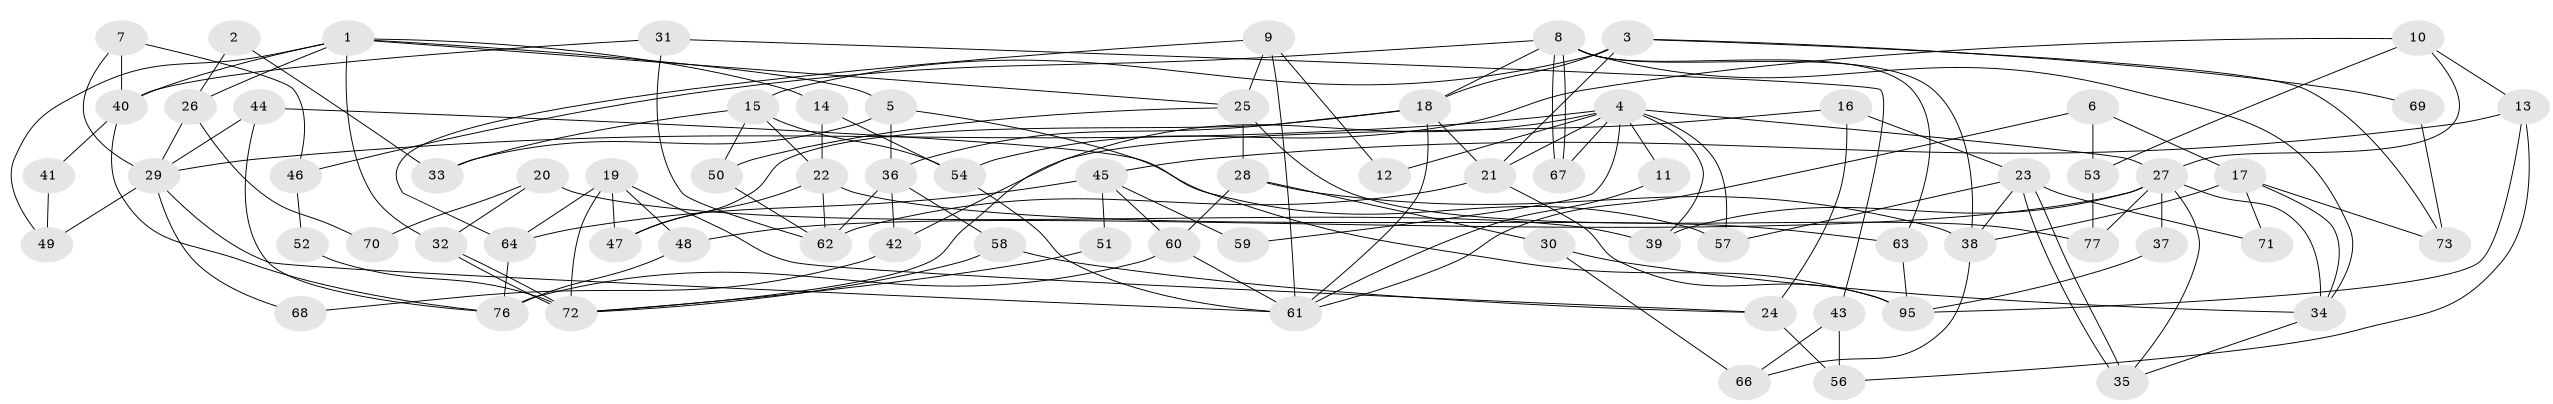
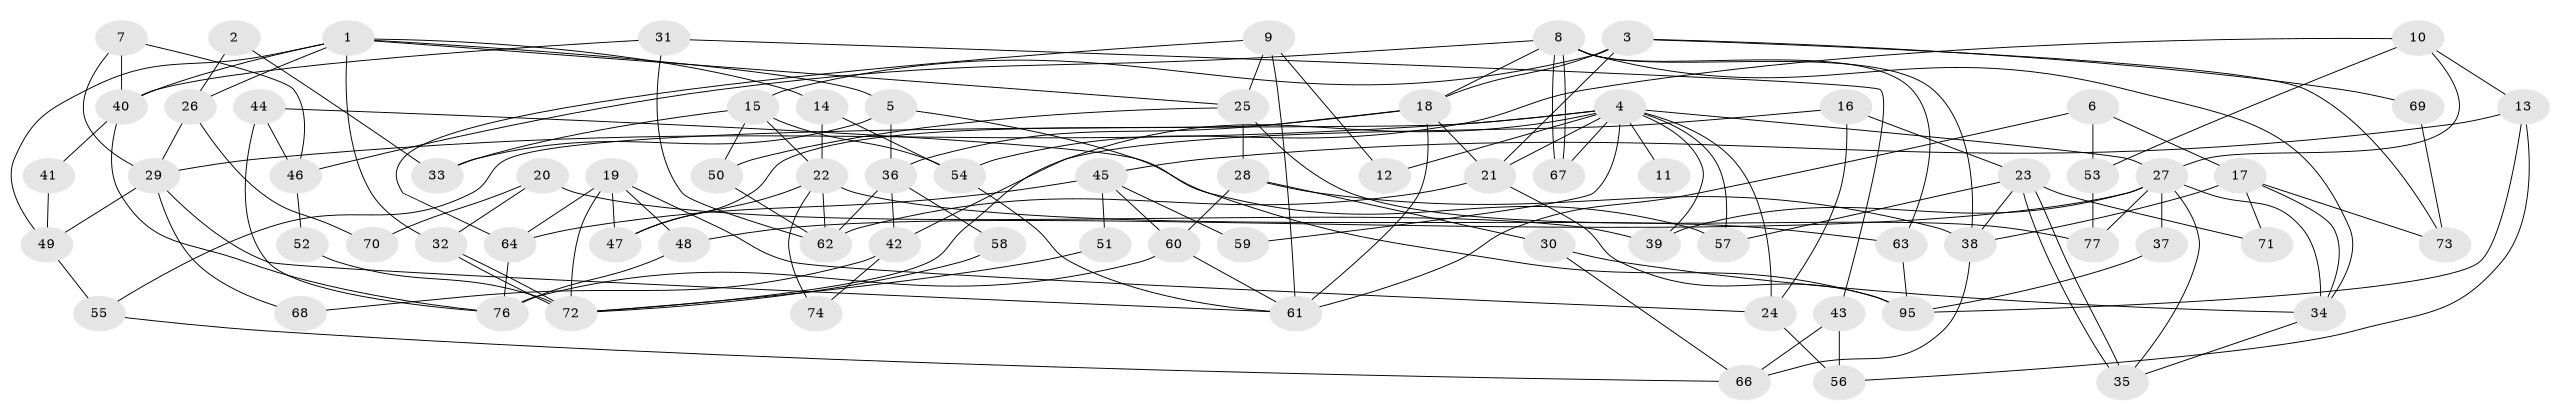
edge "44" -- "29": now "44" -- "46"
edge "11" -- "61": removed
edge "58" -- "24": now "4" -- "24"
node "55": added
node "74": added
